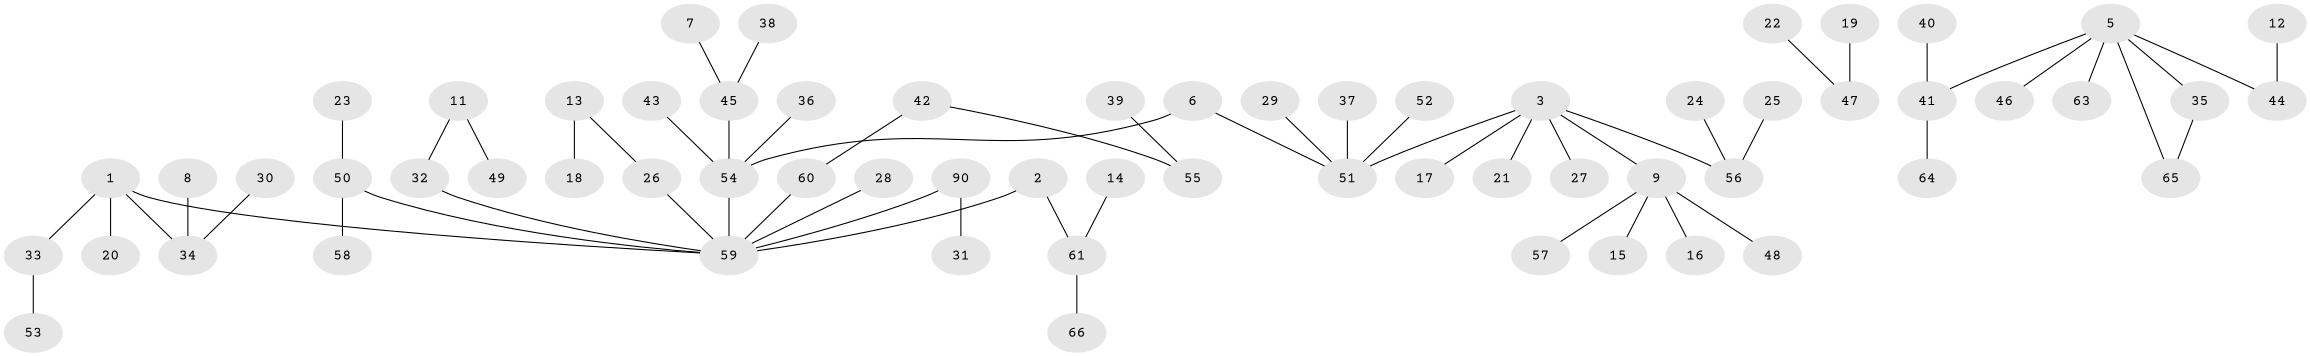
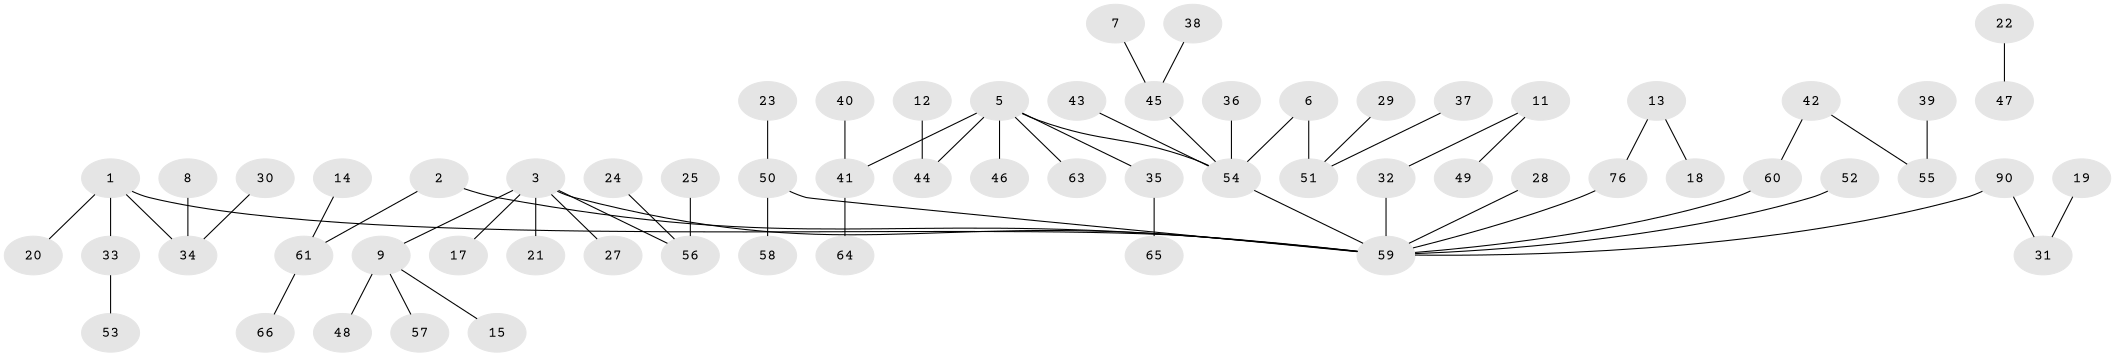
edge "19" -- "47": now "19" -- "31"
edge "5" -- "65": now "5" -- "54"
edge "3" -- "51": now "3" -- "59"
edge "52" -- "51": now "52" -- "59"
node "26": label "26" -> "76"
node "16": removed
